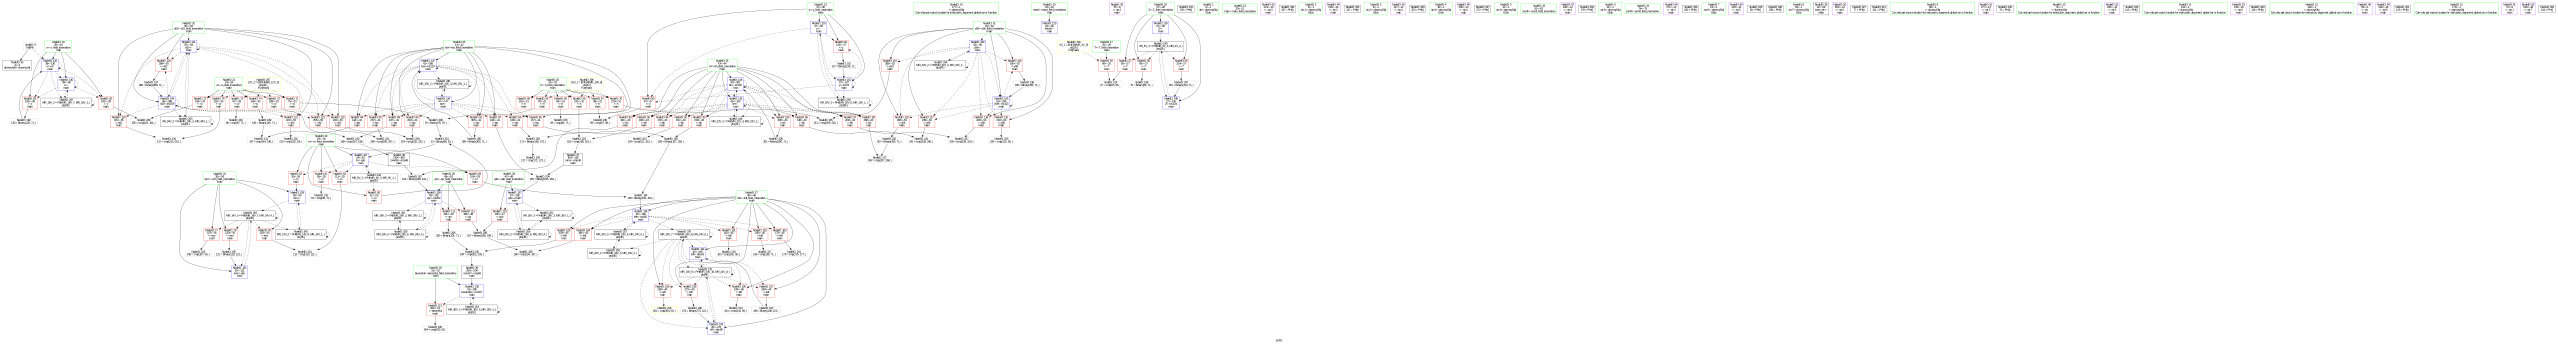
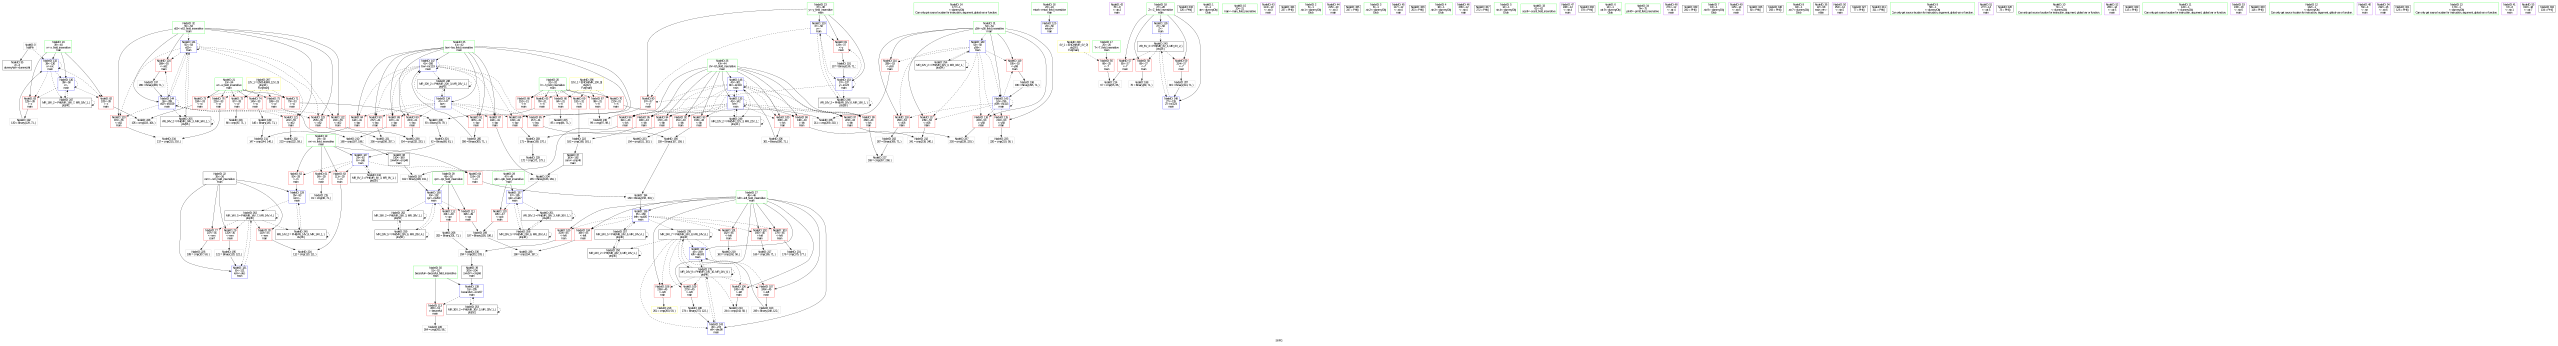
node "NodeID: 22": color green -> black
node "NodeID: 60": removed
edge "NodeID: 275" -> "NodeID: 106": now "NodeID: 275" -> "NodeID: 213"
